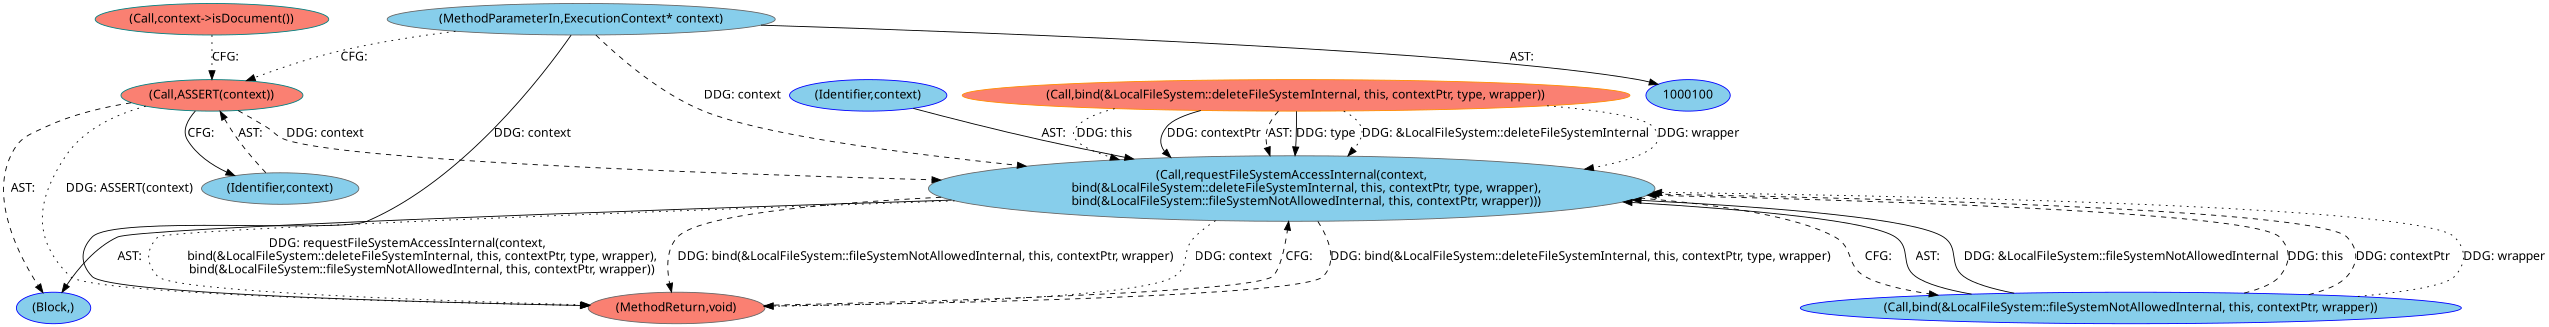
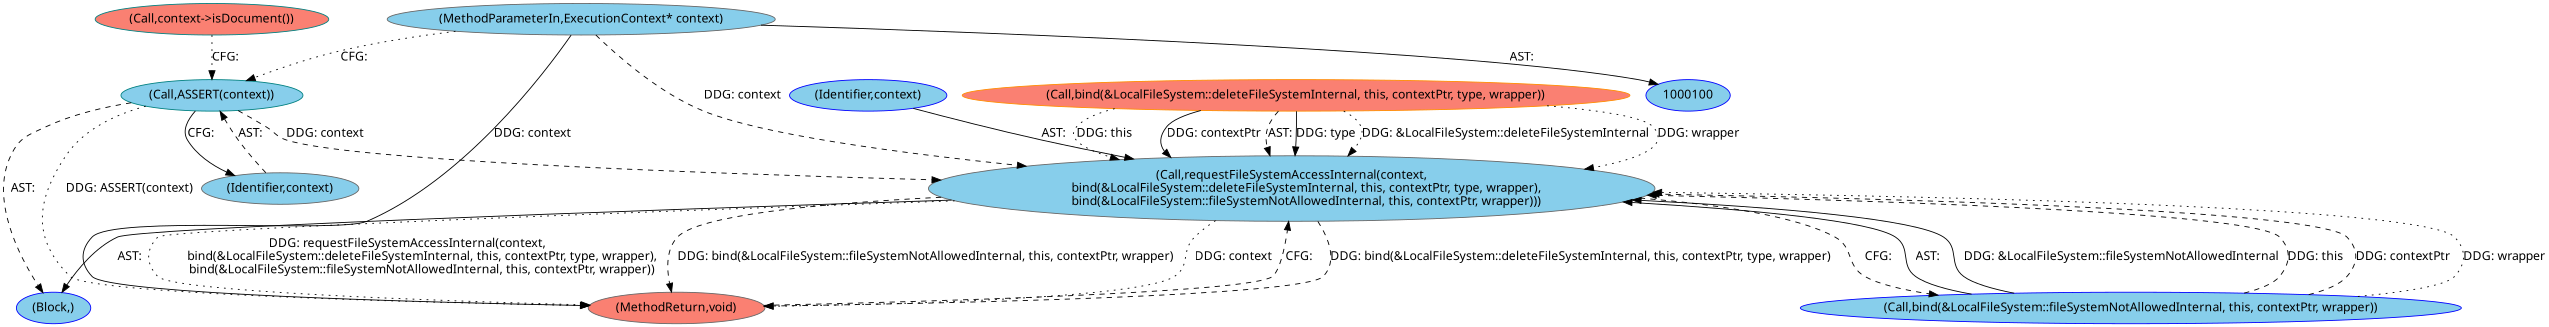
node "(Call,ASSERT(context))": fillcolor salmon -> skyblue
